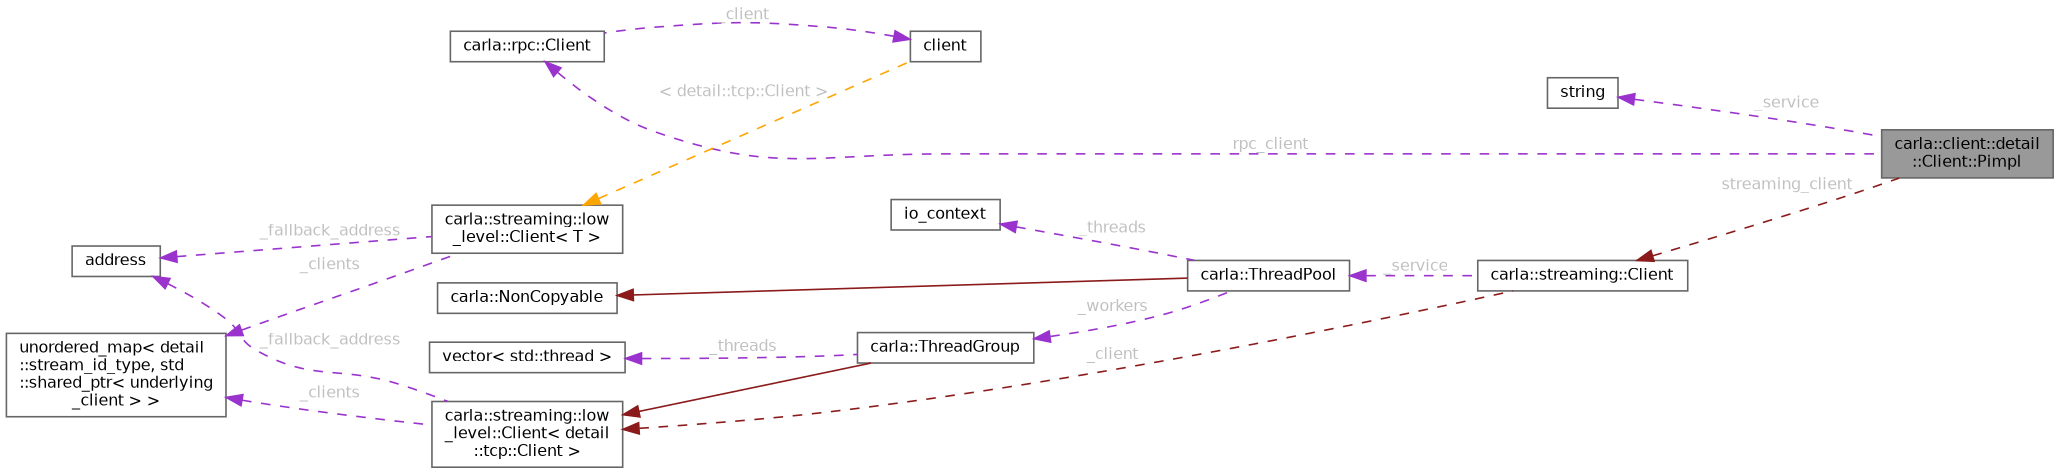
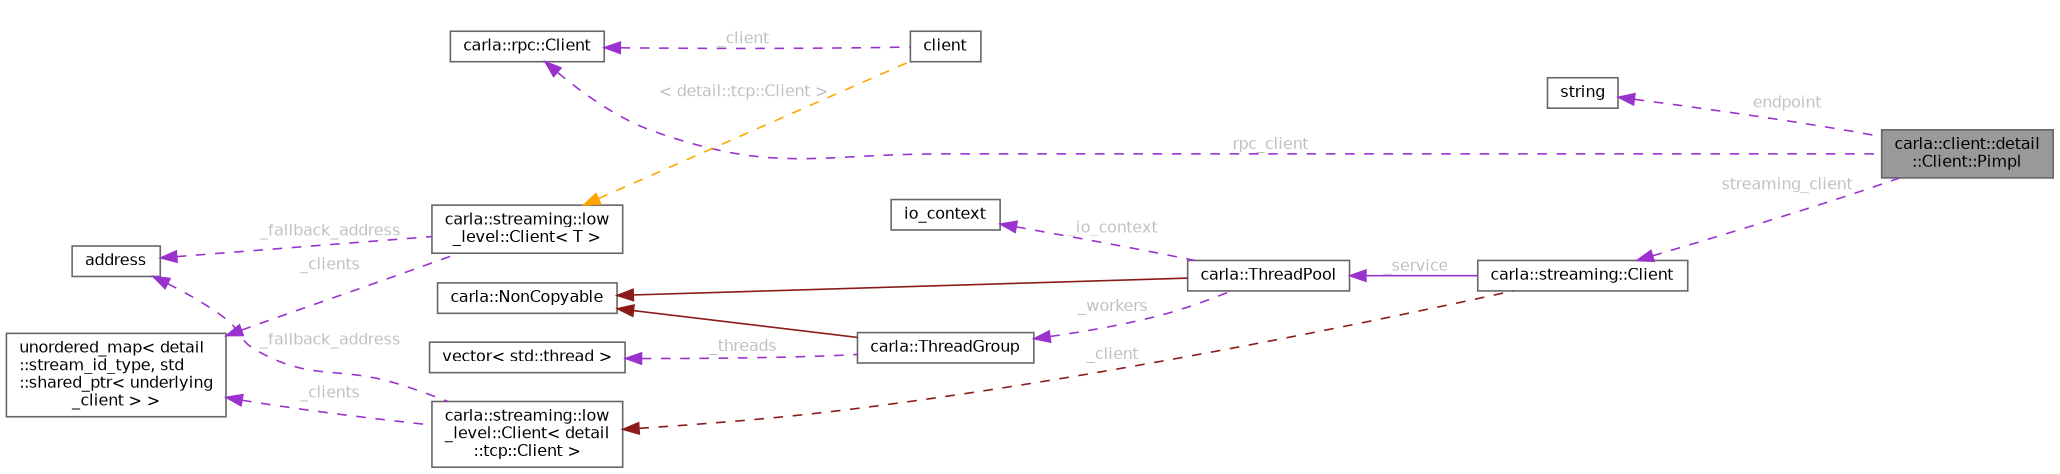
edge "carla::rpc::Client" -> "client": reversed
edge "carla::client::detail ::Client::Pimpl" -> "string": label " _service" -> " endpoint"
edge "carla::client::detail ::Client::Pimpl" -> "carla::streaming::Client": color firebrick4 -> darkorchid3
edge "carla::ThreadPool" -> "io_context": label " _threads" -> " _io_context"
edge "carla::streaming::Client" -> "carla::ThreadPool": style dashed -> solid
edge "carla::ThreadGroup" -> "carla::streaming::low _level::Client< detail ::tcp::Client >": now "carla::ThreadGroup" -> "carla::NonCopyable"
